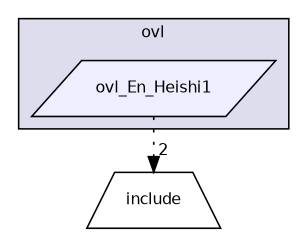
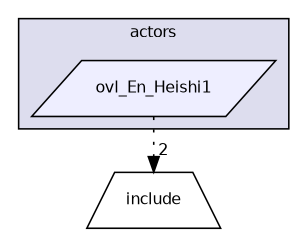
cluster "ovl": label "ovl" -> "actors"
